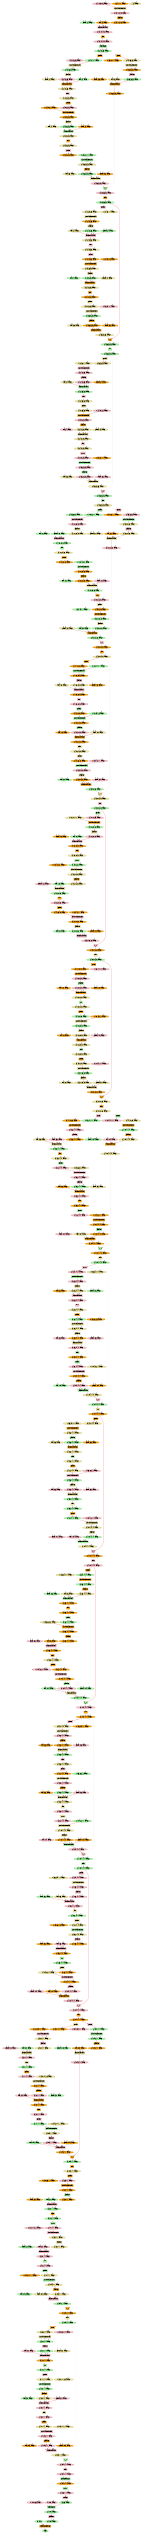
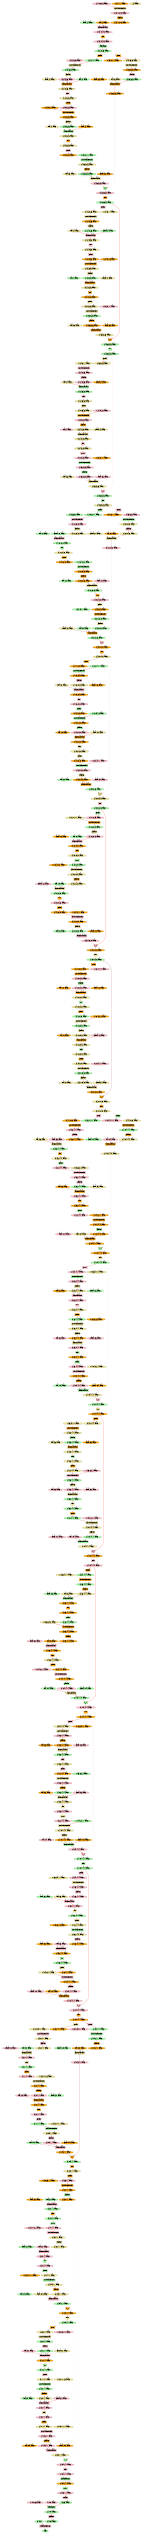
node "W: (512, 342, 1, 1), float32": fillcolor orange -> khaki
node "SoftmaxCrossEntropy": fillcolor orange -> lightpink
